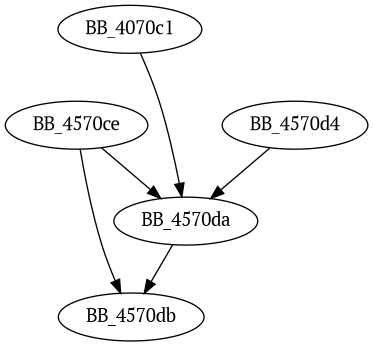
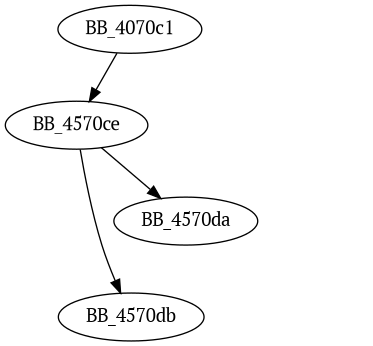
edge "BB_4070c1" -> "BB_4570da": now "BB_4070c1" -> "BB_4570ce"
node "BB_4570d4": removed
edge "BB_4570da" -> "BB_4570db": removed
